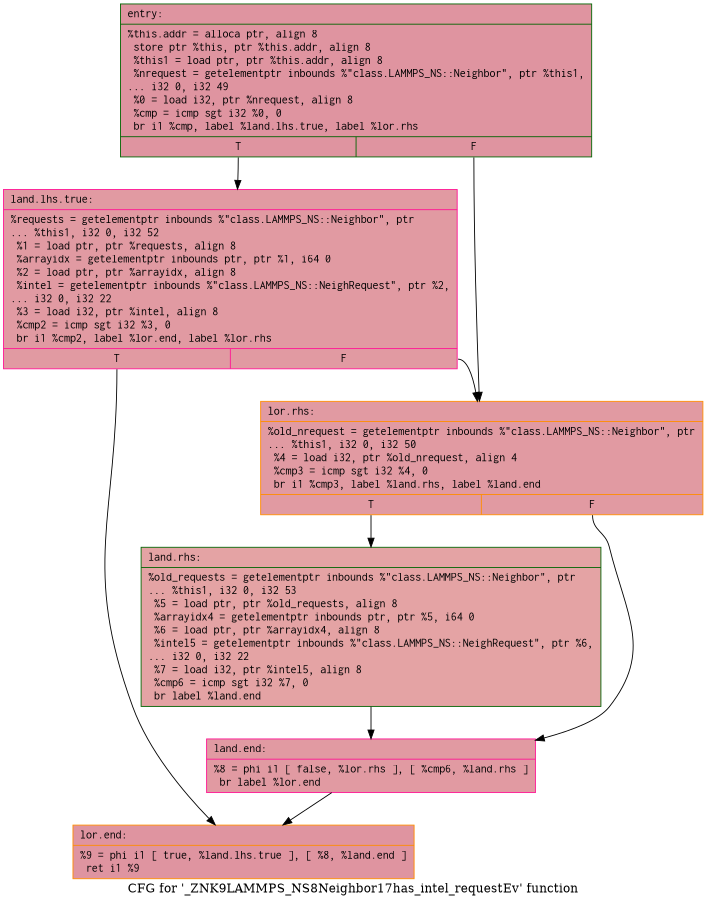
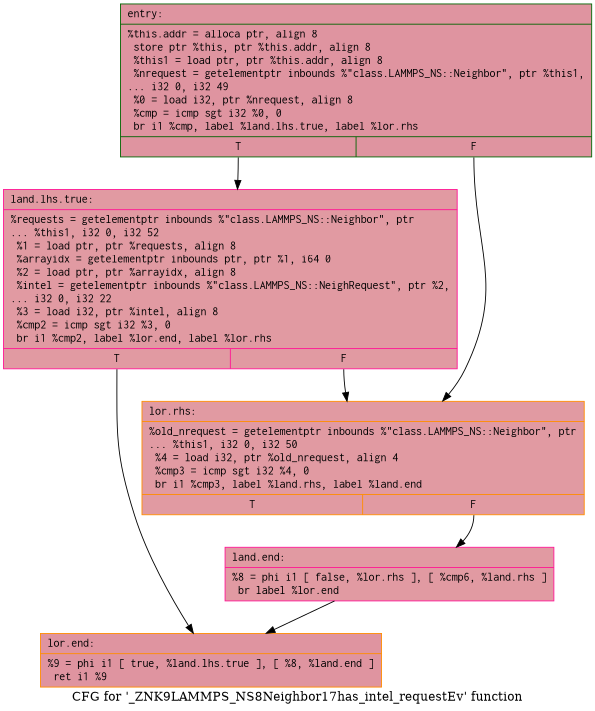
node "land.rhs:": removed
